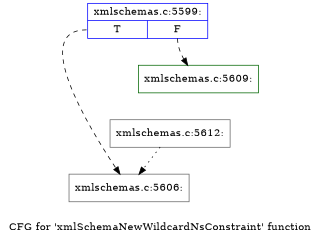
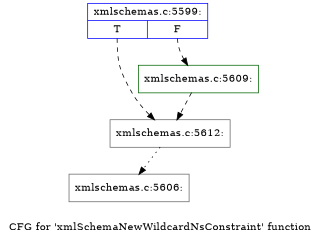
edge "xmlschemas.c:5599:" -> "xmlschemas.c:5606:": now "xmlschemas.c:5599:" -> "xmlschemas.c:5612:"
edge "xmlschemas.c:5609:" -> "xmlschemas.c:5612:": added
